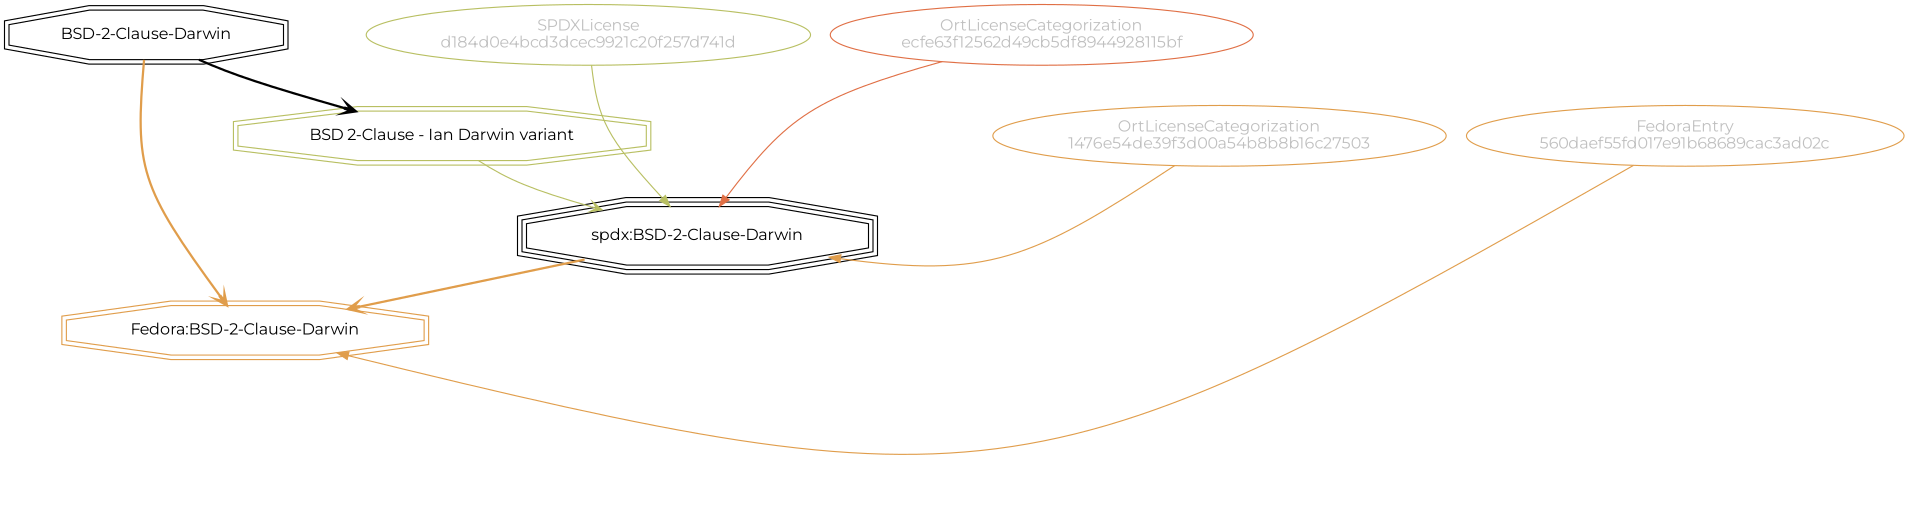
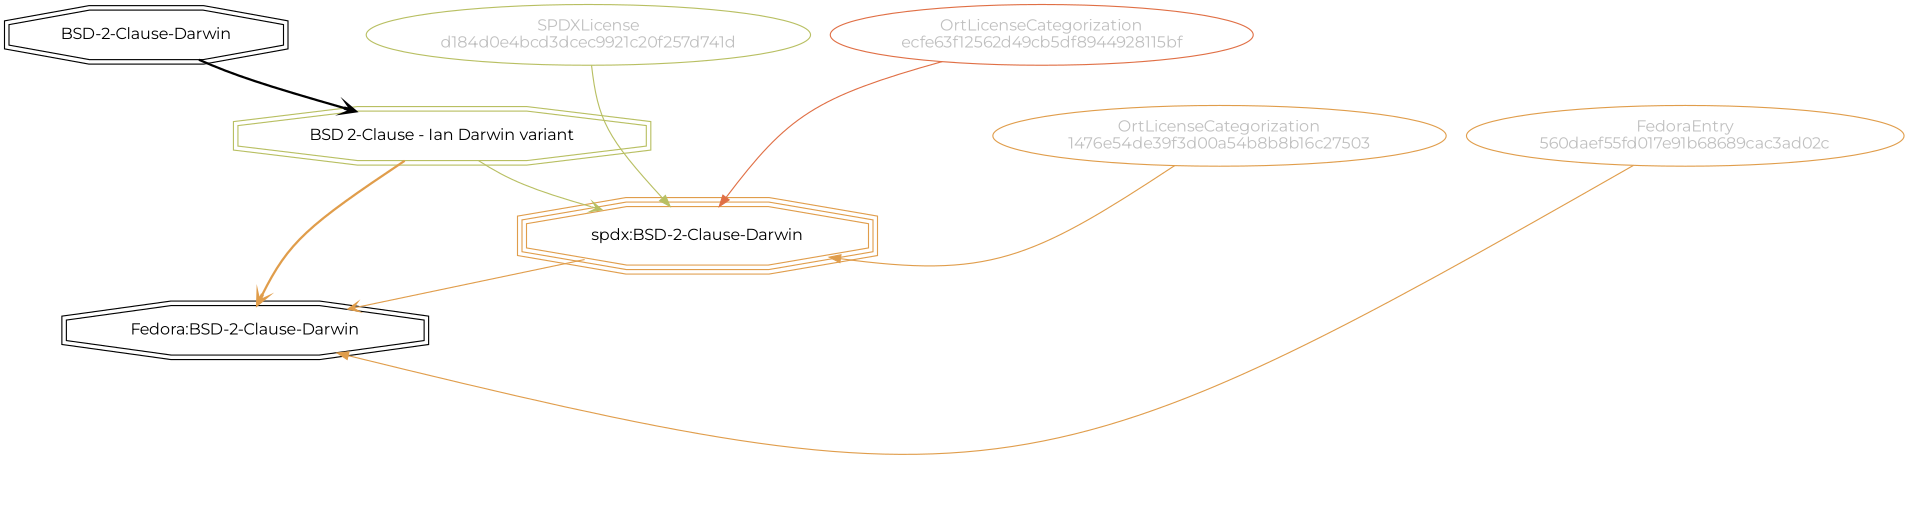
edge "BSD-2-Clause-Darwin" -> "Fedora:BSD-2-Clause-Darwin": now "BSD 2-Clause - Ian Darwin variant" -> "Fedora:BSD-2-Clause-Darwin"
node "spdx:BSD-2-Clause-Darwin": color black -> #e09d4b
edge "spdx:BSD-2-Clause-Darwin" -> "Fedora:BSD-2-Clause-Darwin": style bold -> solid
node "Fedora:BSD-2-Clause-Darwin": color #e09d4b -> black
